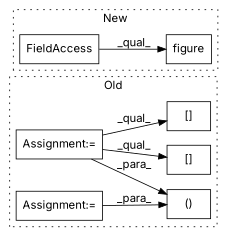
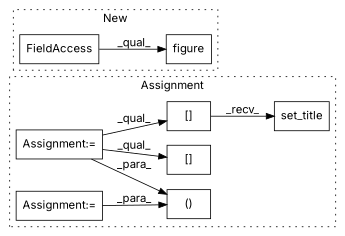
cluster "Old": label "Old" -> "Assignment"
node "set_title": added
